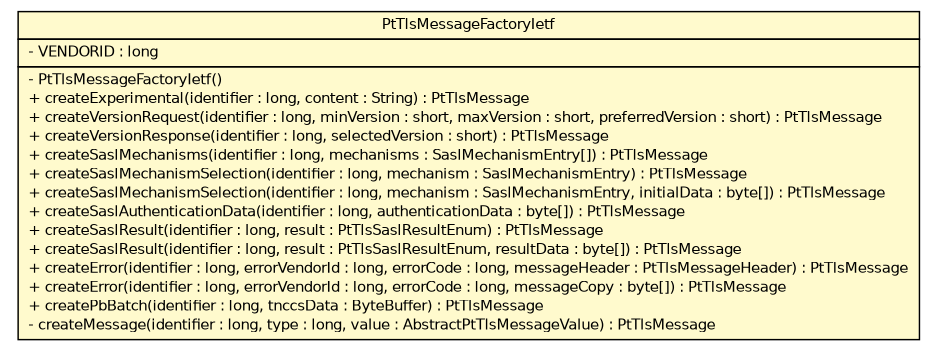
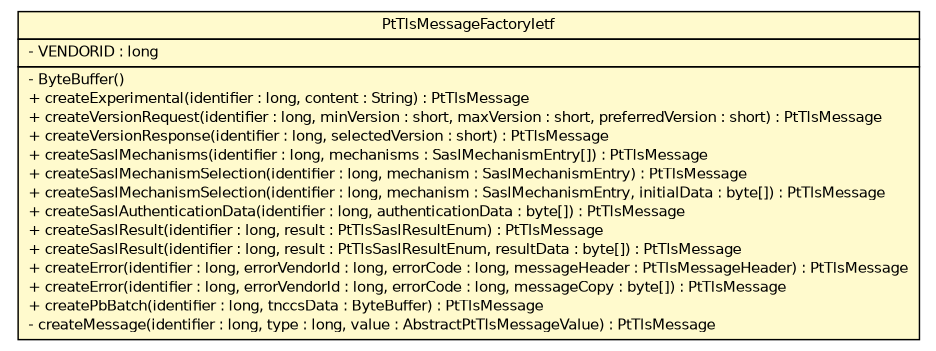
node "PtTlsMessageFactoryIetf": text "- PtTlsMessageFactoryIetf()" -> "- ByteBuffer()"
